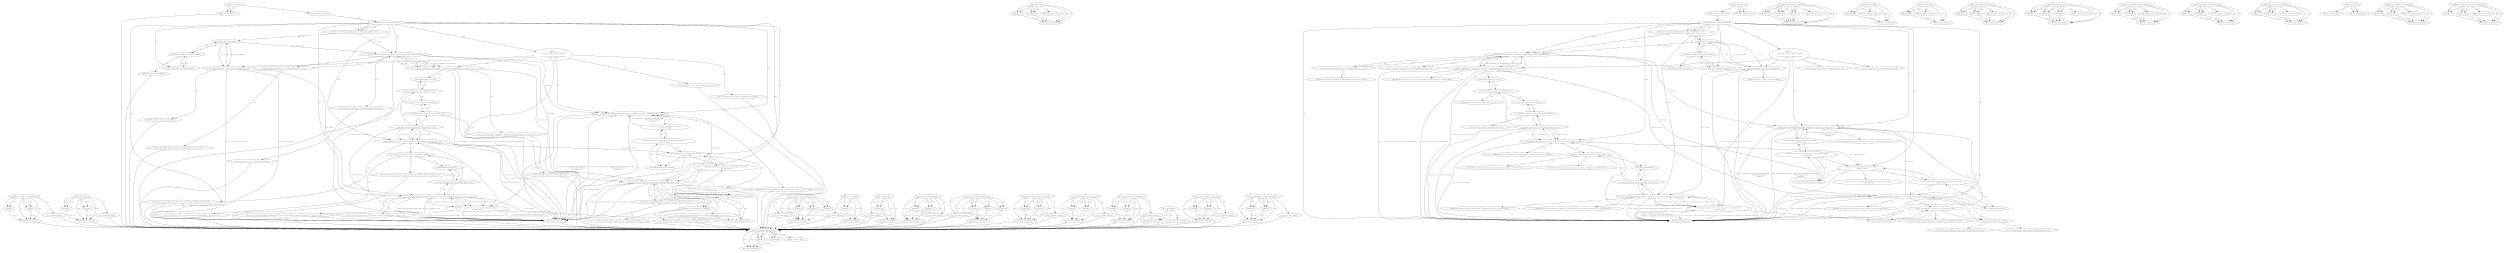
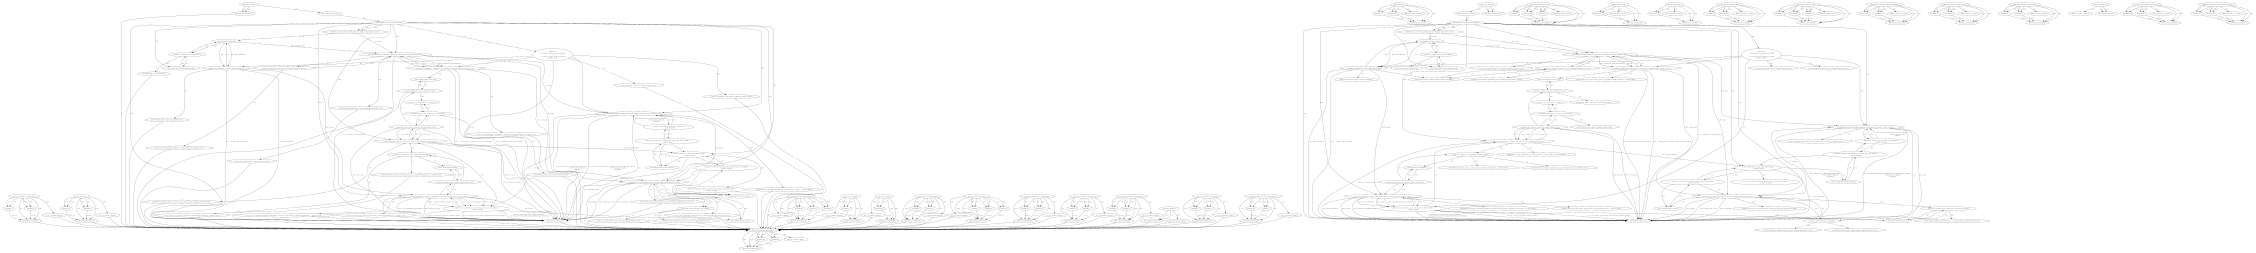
node "(FIELD_IDENTIFIER,ForRelevantRealm,ForRelevantRealm)": added
